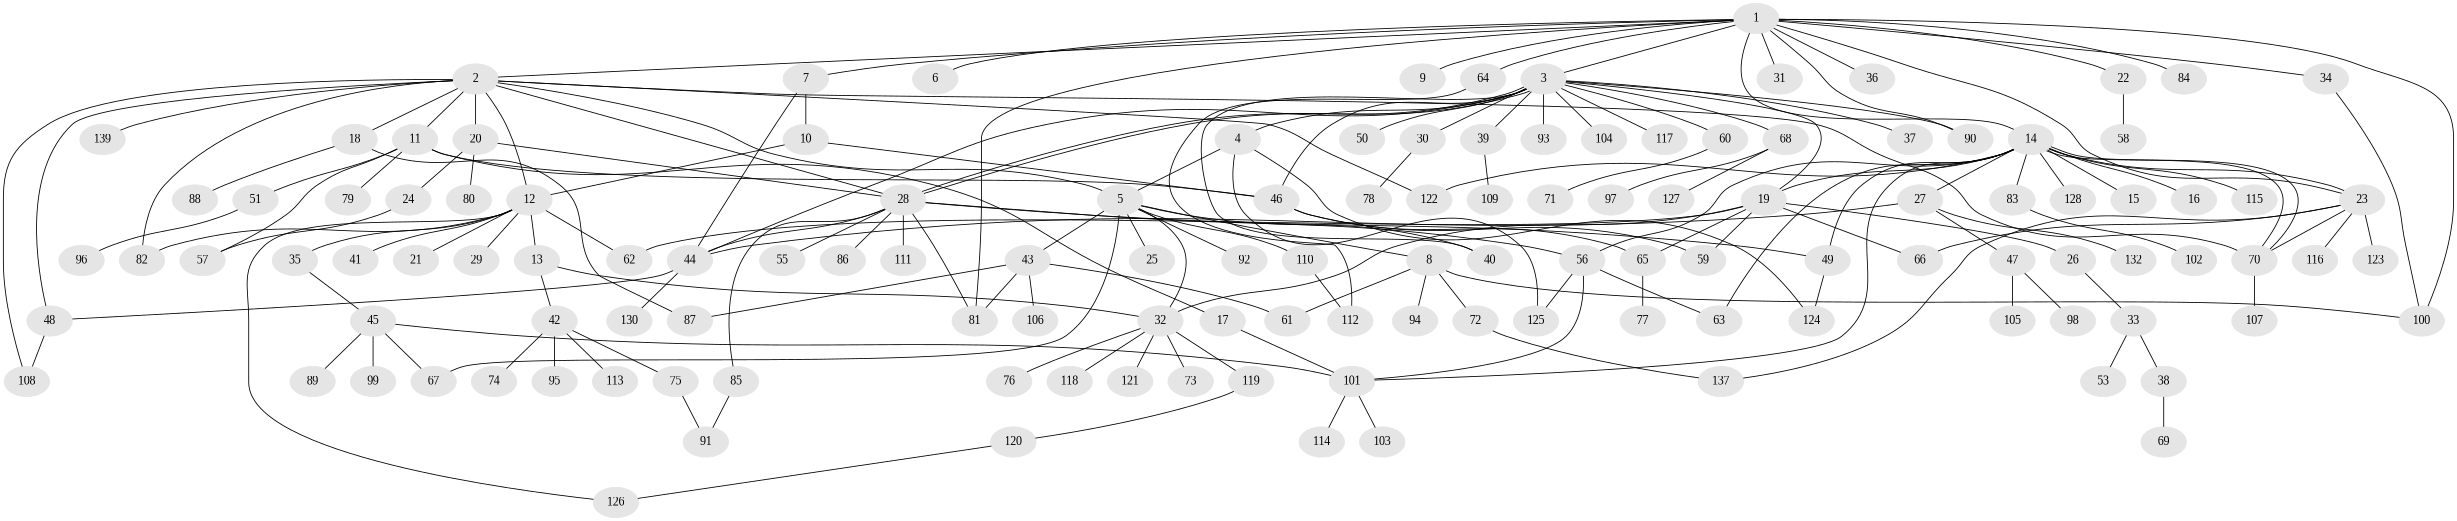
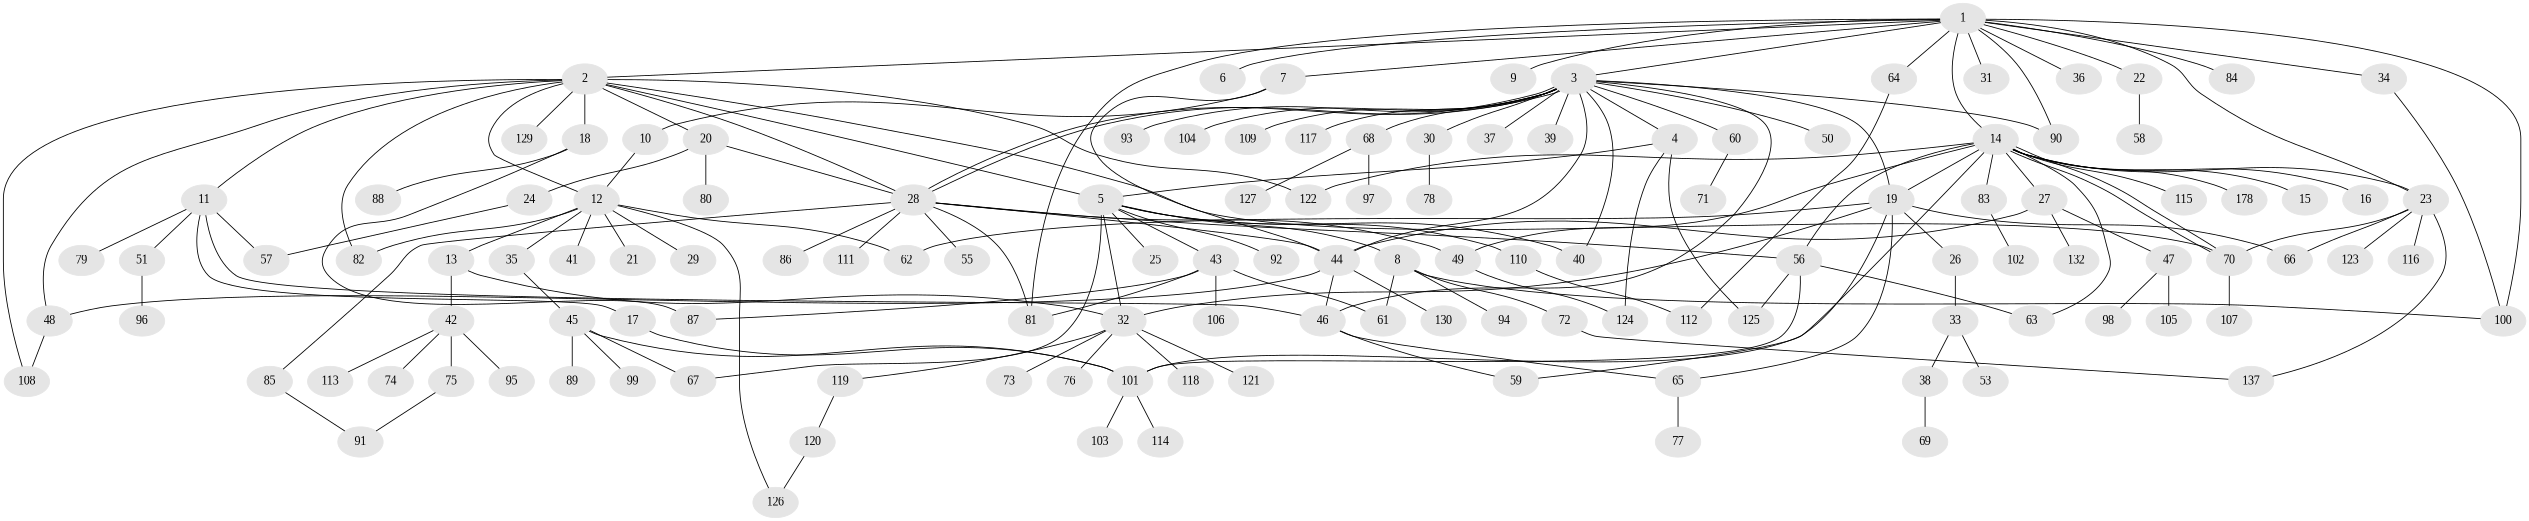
node "139": label "139" -> "129"
edge "10" -- "46": now "44" -- "46"
edge "39" -- "109": now "3" -- "109"
node "128": label "128" -> "178"
